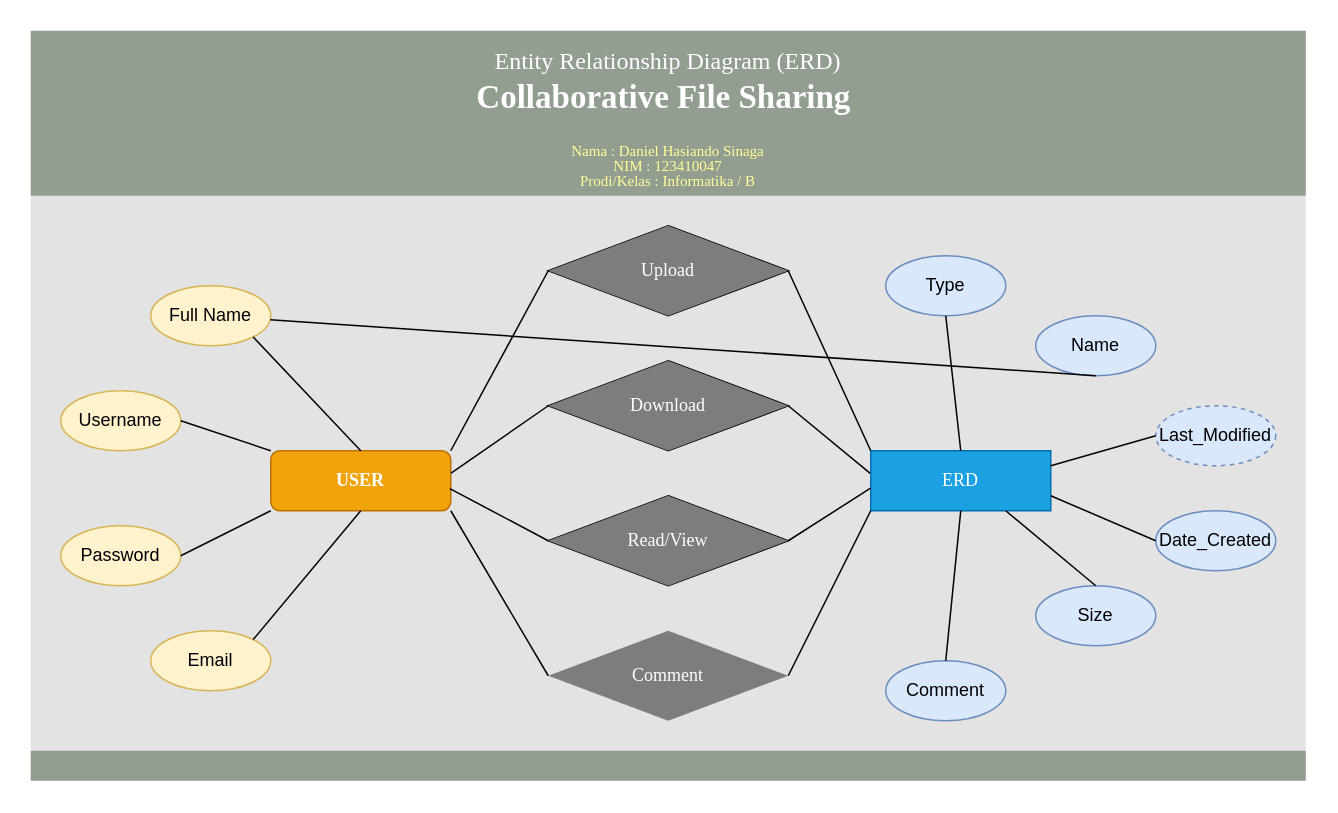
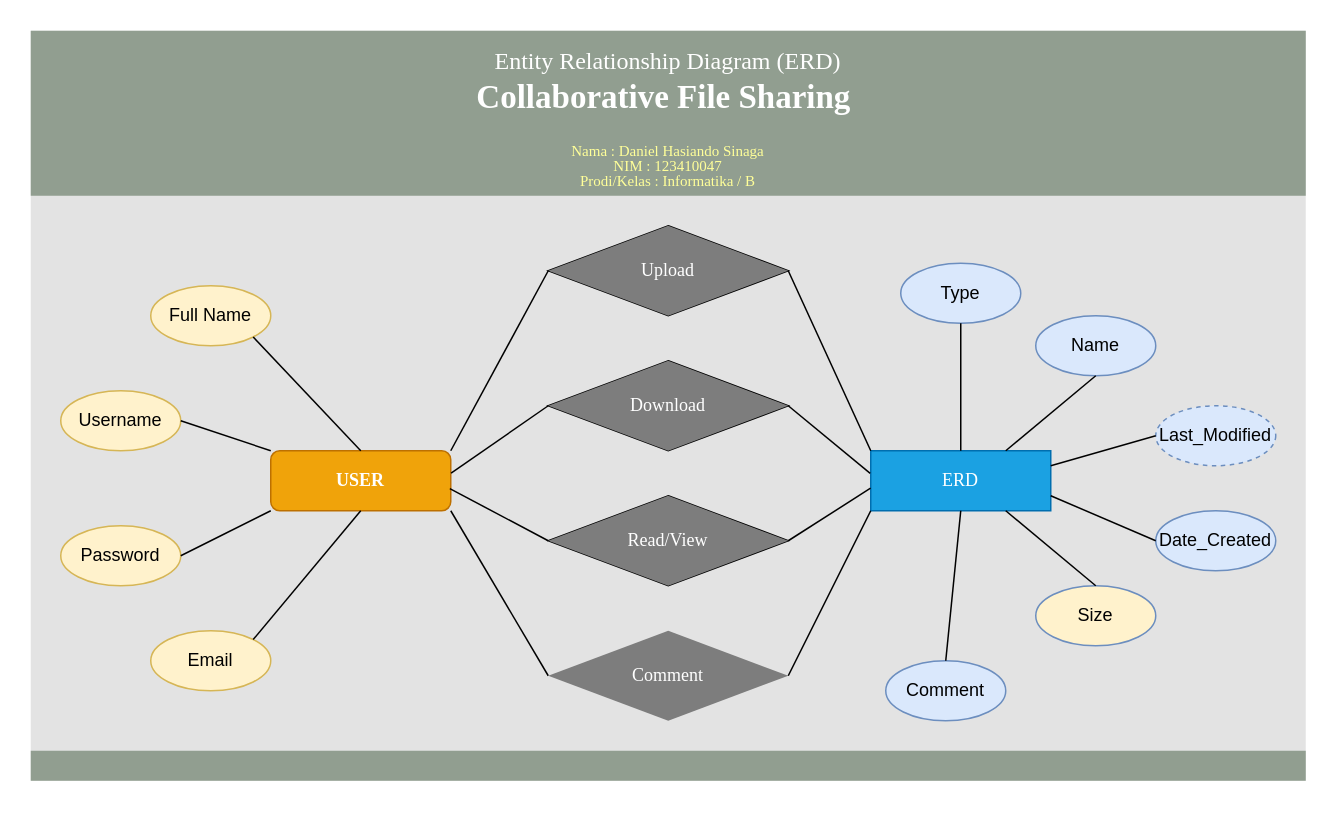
node "Type": moved (946, 286) -> (961, 293)
edge "Full Name" -- "Name": now "ERD" -- "Name"
node "Size": fillcolor #dae8fc -> #fff2cc
